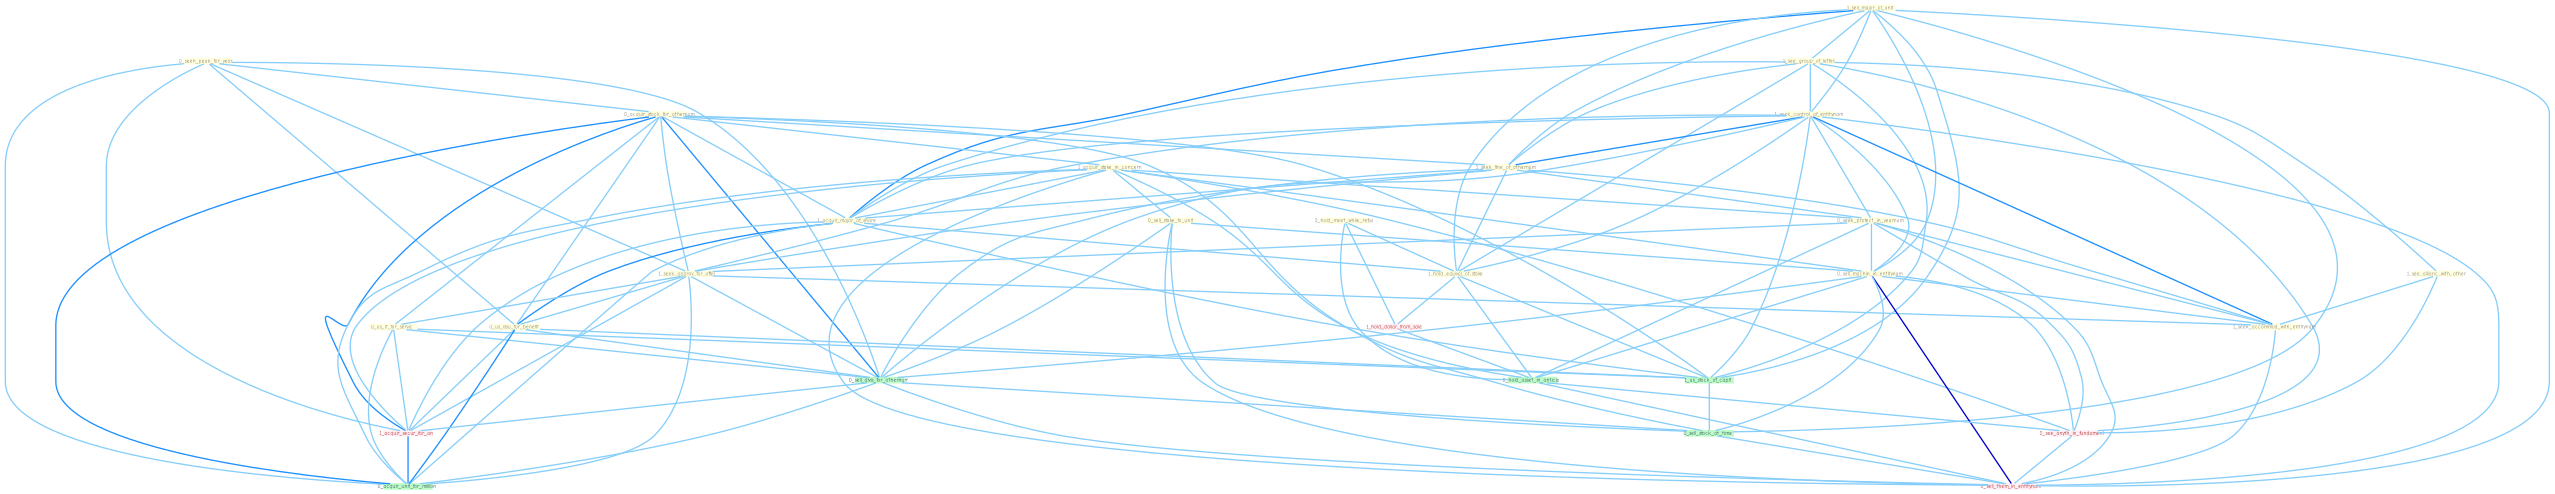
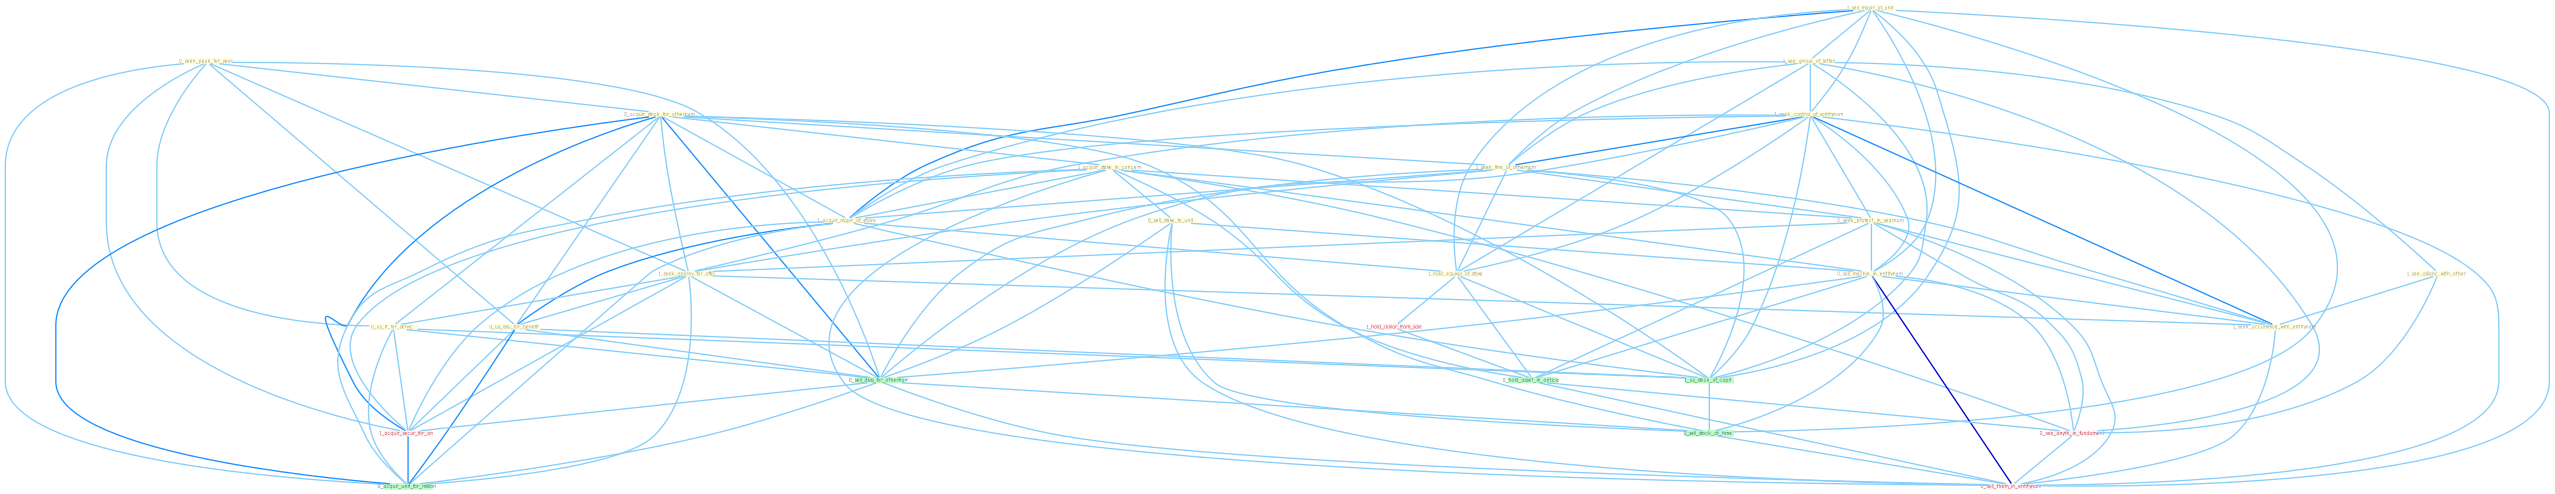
node "0_hold_meet_while_refus": removed
edge "1_seek_fine_of_othernum" -- "1_us_stock_of_capit": added
edge "0_seen_peak_for_year" -- "0_us_it_for_servic": added
